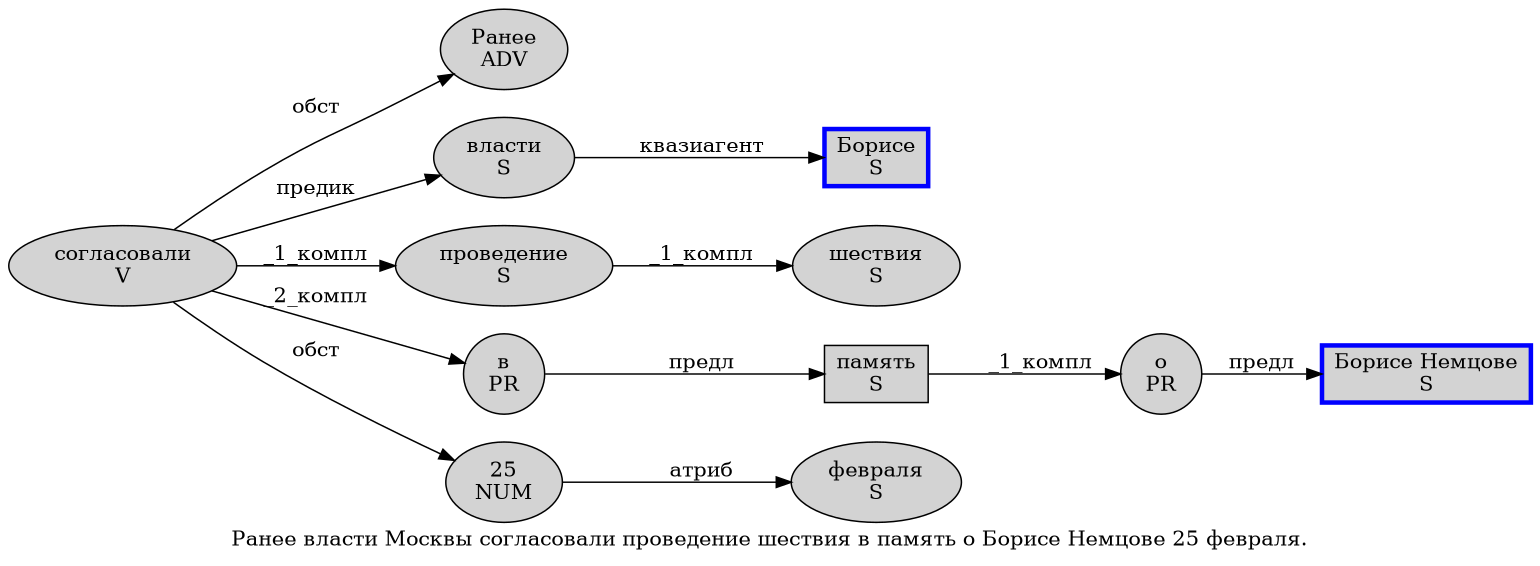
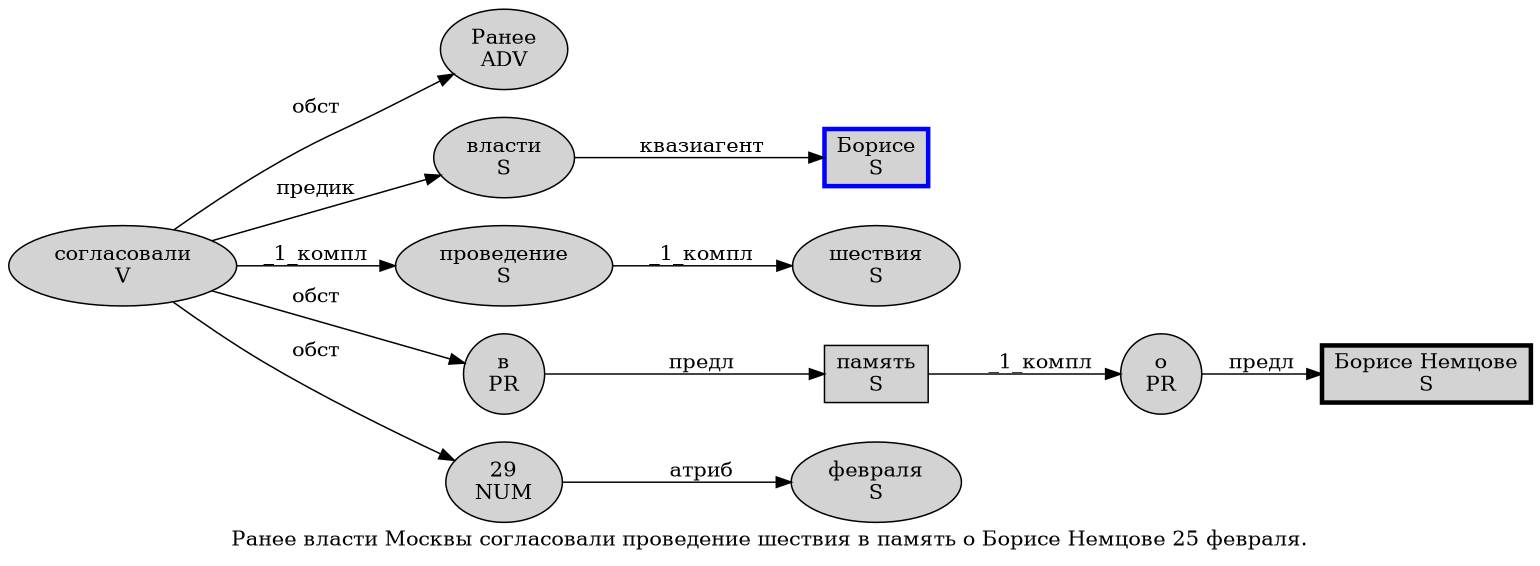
edge "согласовали V" -> "в PR": label "_2_компл" -> "обст"
node "Борисе Немцове S": color blue -> black
node "25 NUM": label "25 NUM" -> "29 NUM"
